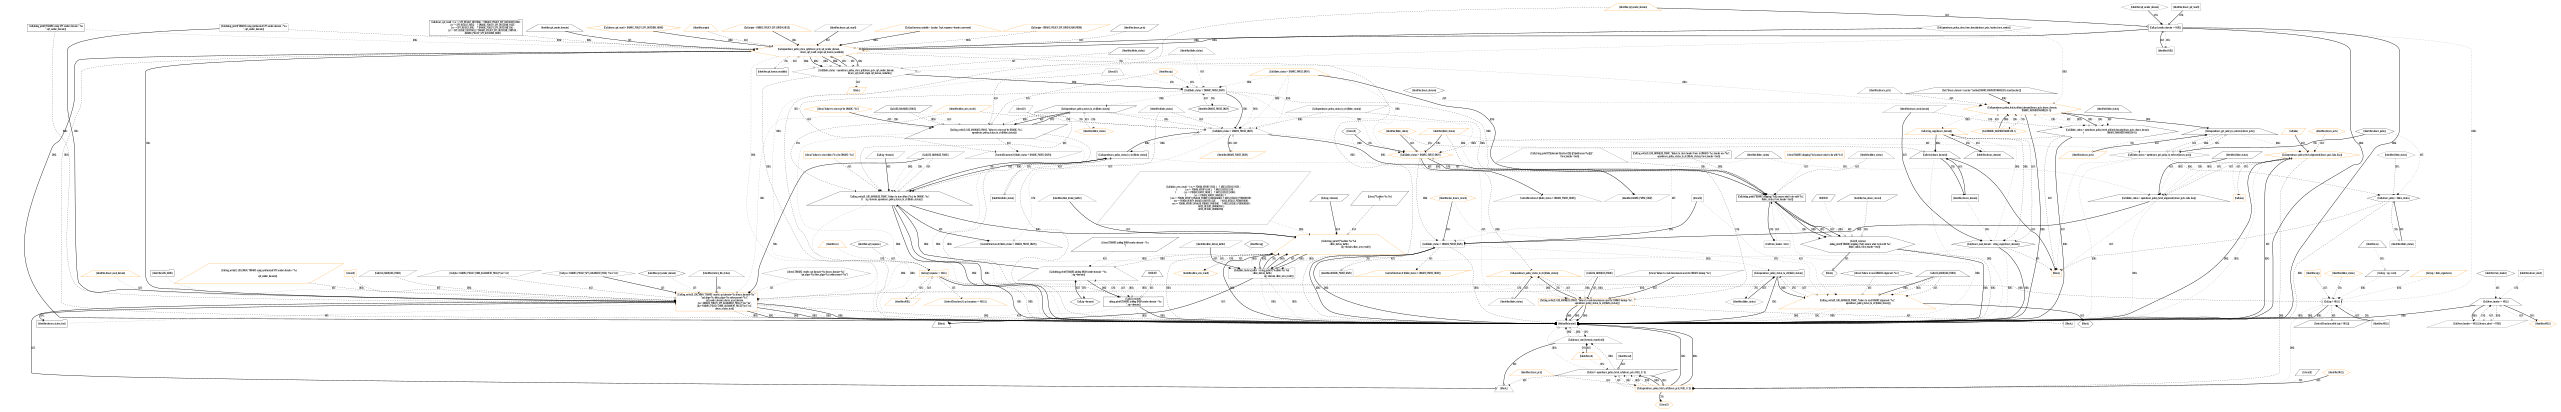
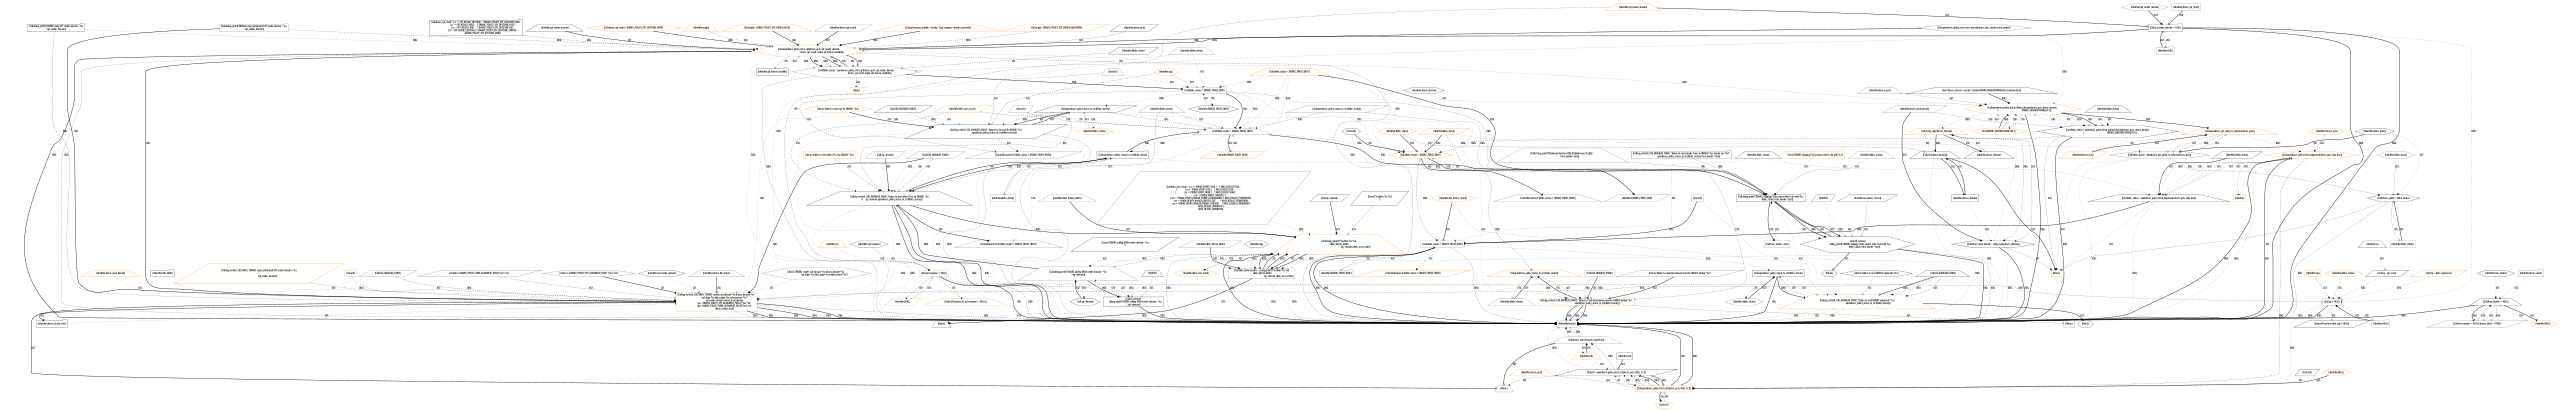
node "(Call,opendmarc_get_policy_to_enforce(dmarc_pctx))": color black -> darkorange
node "(Call,&da)": removed
edge "(MethodReturn,int)" -> "(Call,dmarc_send_forensic_report(ruf))": removed, label "CFG:"
edge "(Literal,1)" -> "(Call,opendmarc_policy_fetch_ruf(dmarc_pctx, NULL, 0, 1))": added, label "AST:"
